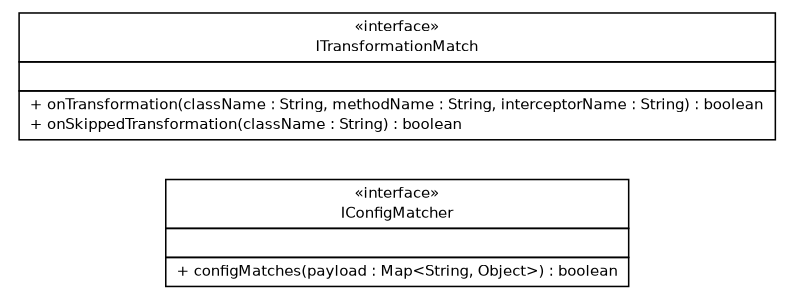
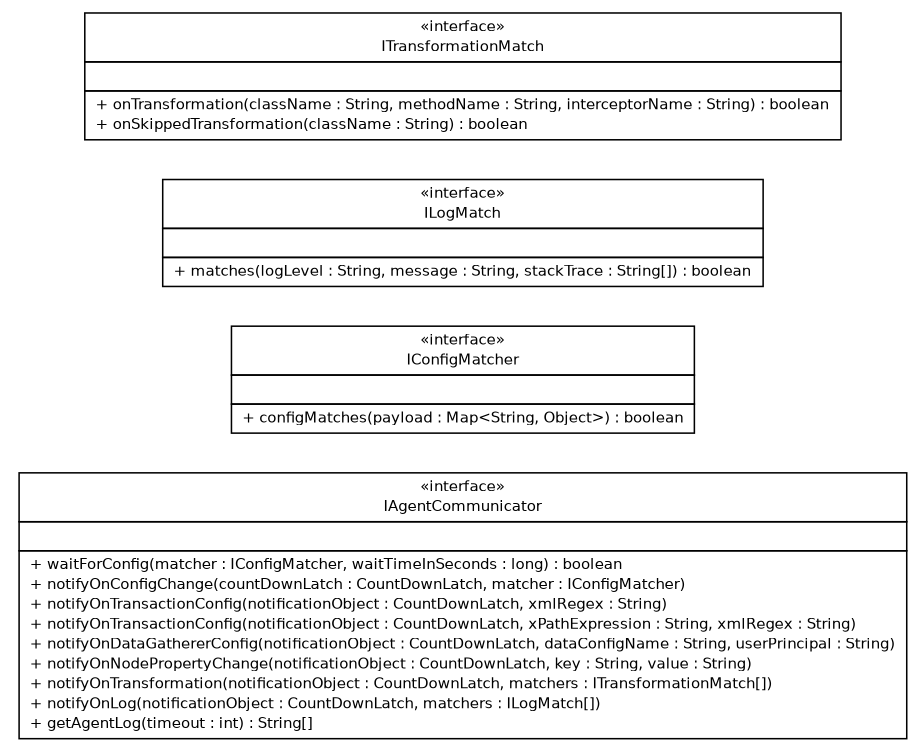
node "ILogMatch": added
node "IAgentCommunicator": added
